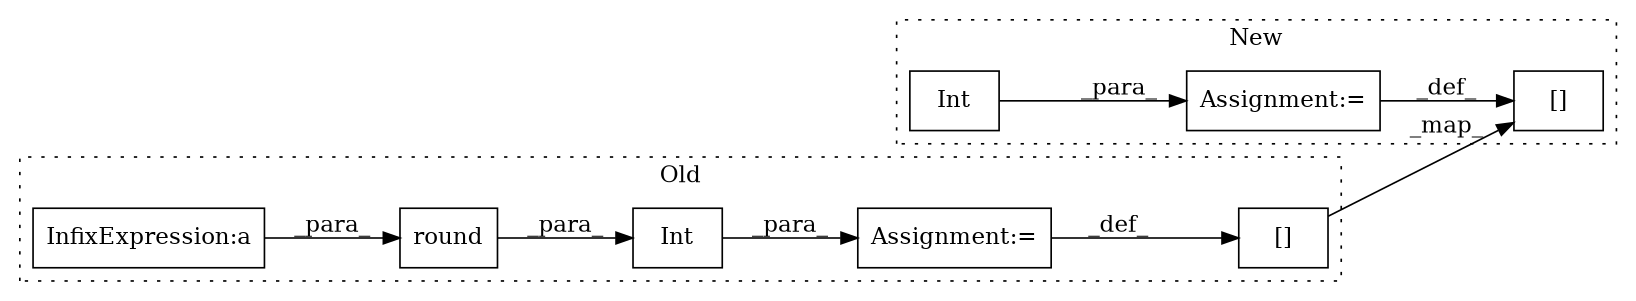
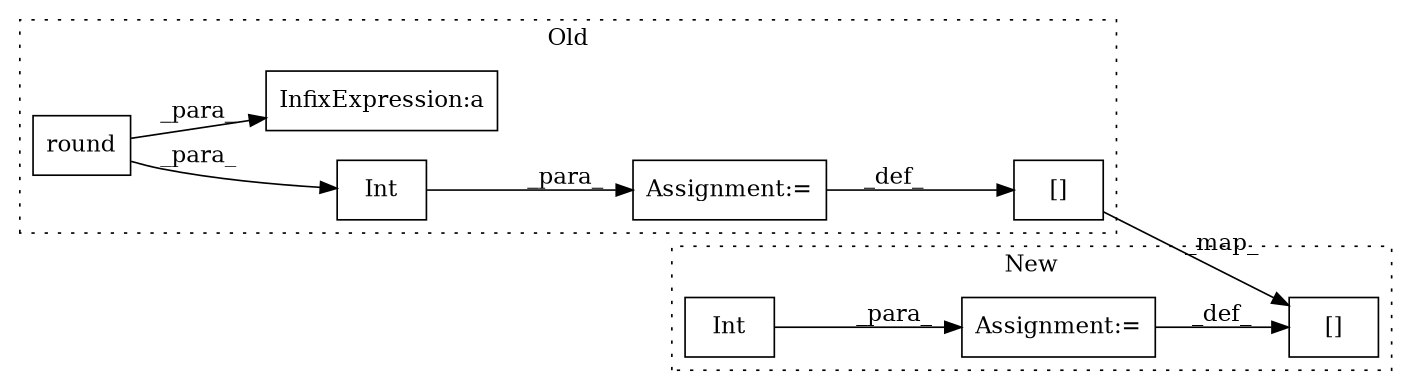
edge "InfixExpression:a" -> "round": reversed
